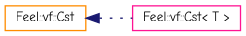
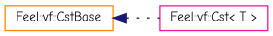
node "Feel::vf::Cst": label "Feel::vf::Cst" -> "Feel::vf::CstBase"
